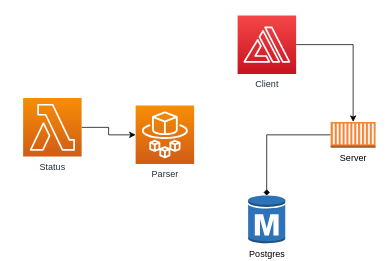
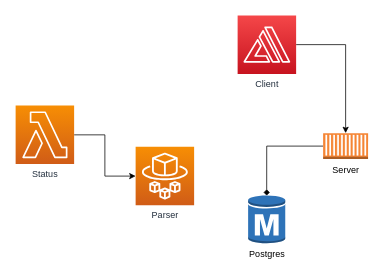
node "Status": moved (52, 127) -> (45, 135)
node "Parser": moved (165, 135) -> (165, 176)
node "Server": moved (353, 135) -> (345, 146)
